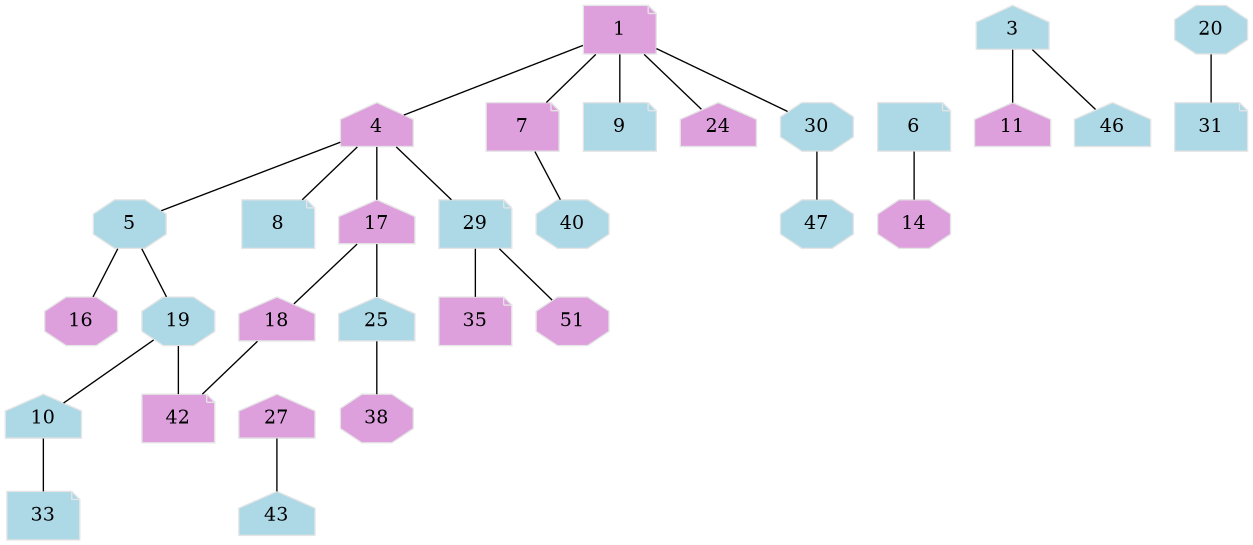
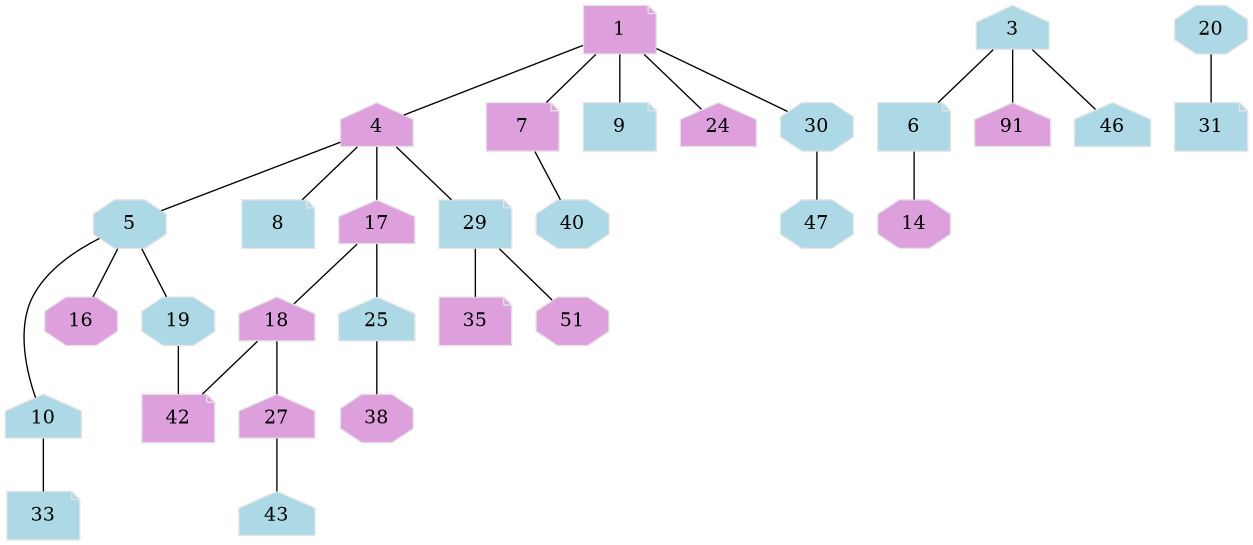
edge "3" -- "6": added
node "11": label "11" -> "91"
edge "18" -- "27": added
edge "19" -- "10": now "5" -- "10"
